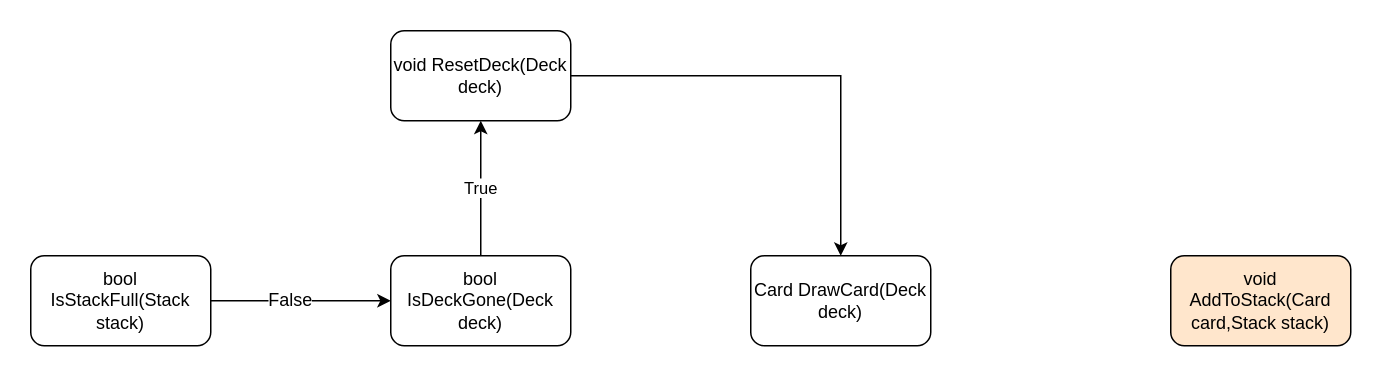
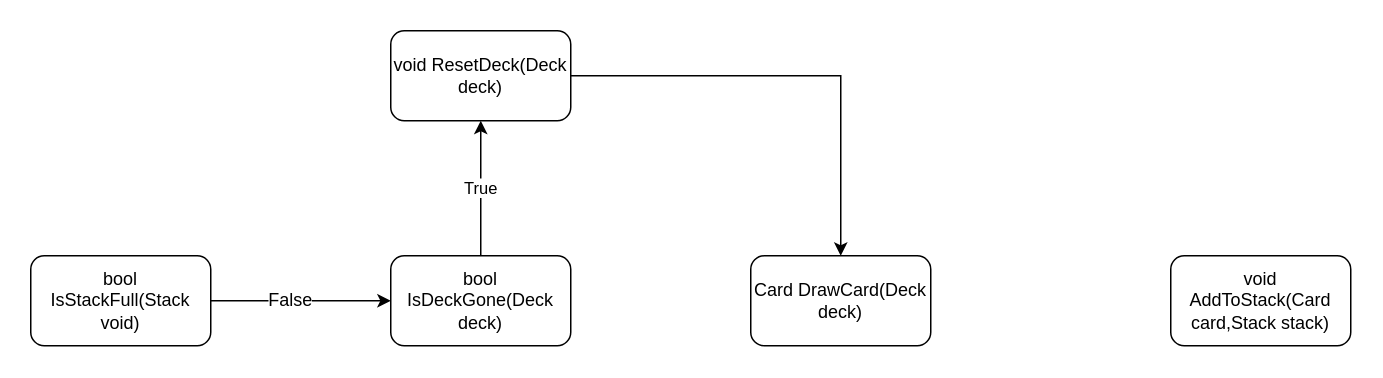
node "bool IsStackFull(Stack stack)": label "bool IsStackFull(Stack stack)" -> "bool IsStackFull(Stack void)"
node "void AddToStack(Card card,Stack stack)": fillcolor #ffe6cc -> #ffffff
